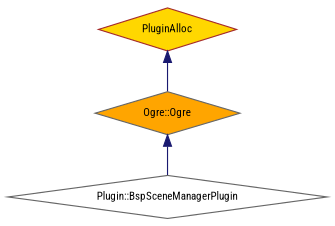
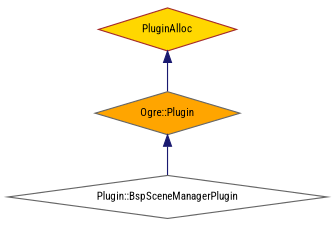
node "Ogre::Ogre": label "Ogre::Ogre" -> "Ogre::Plugin"
